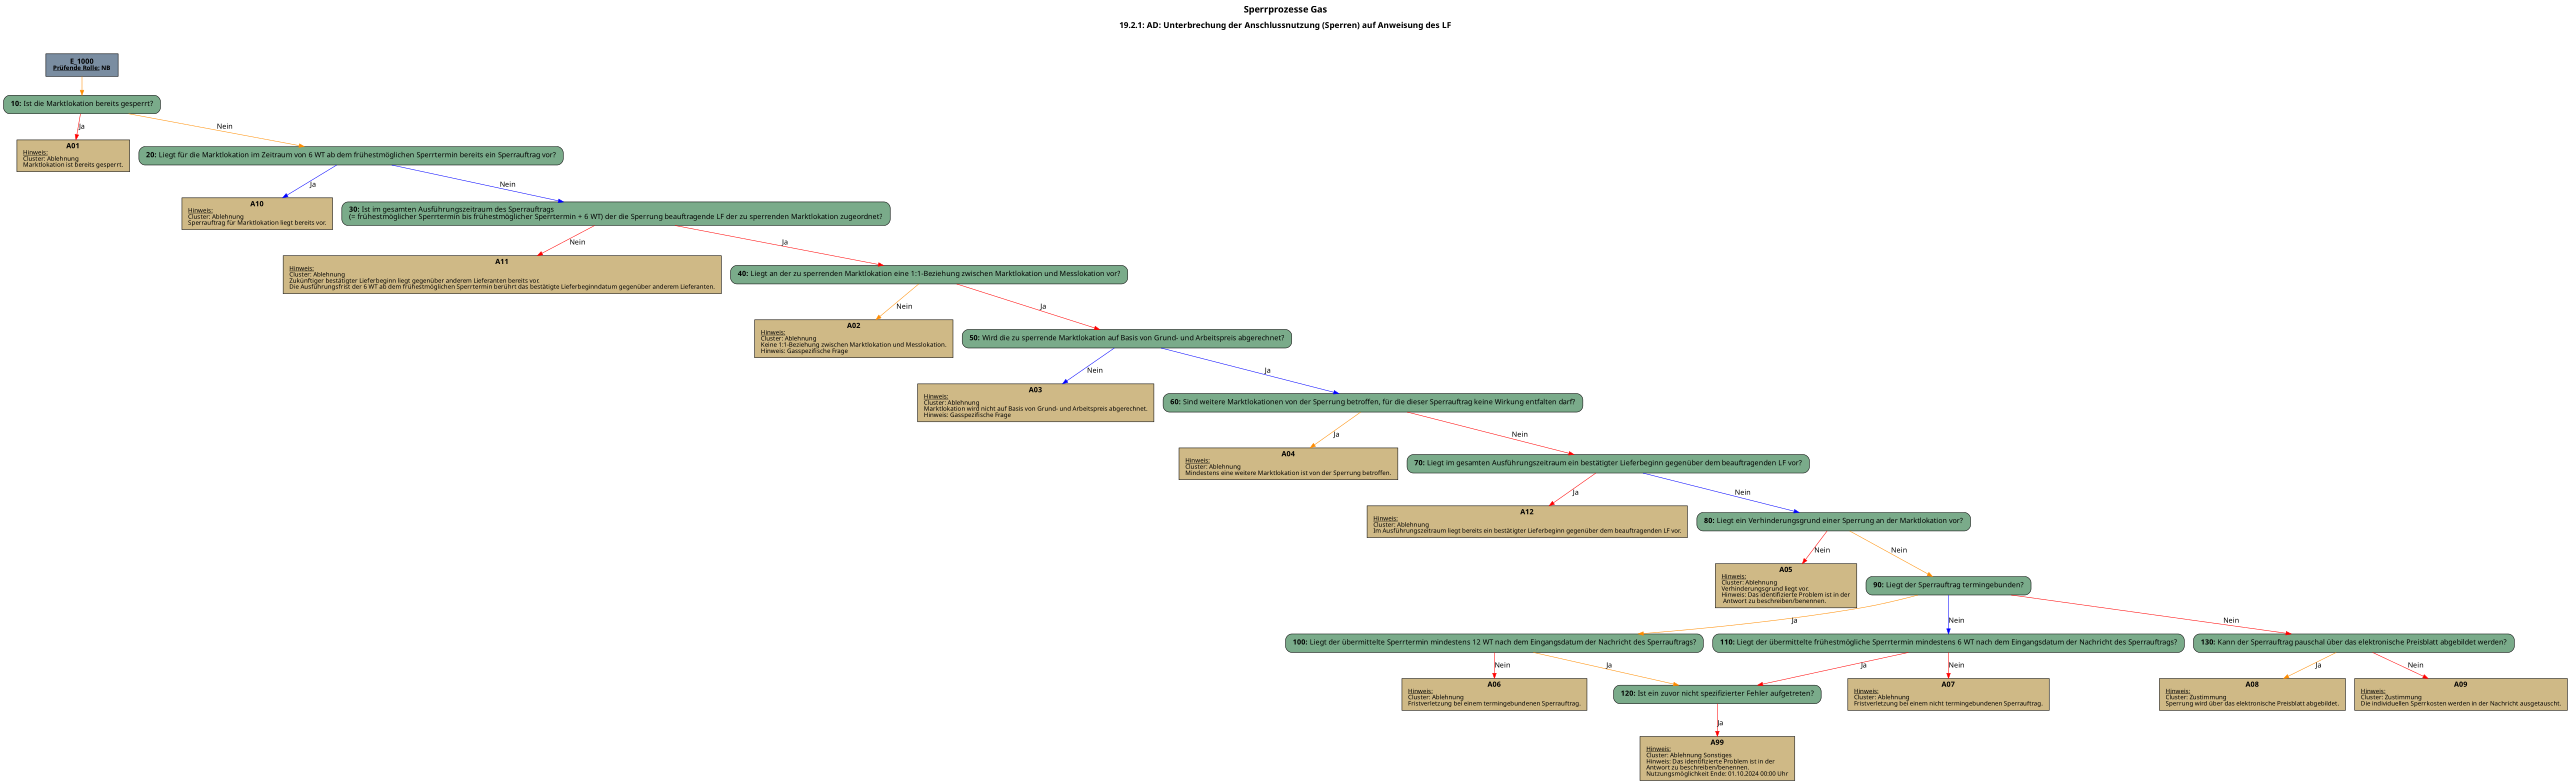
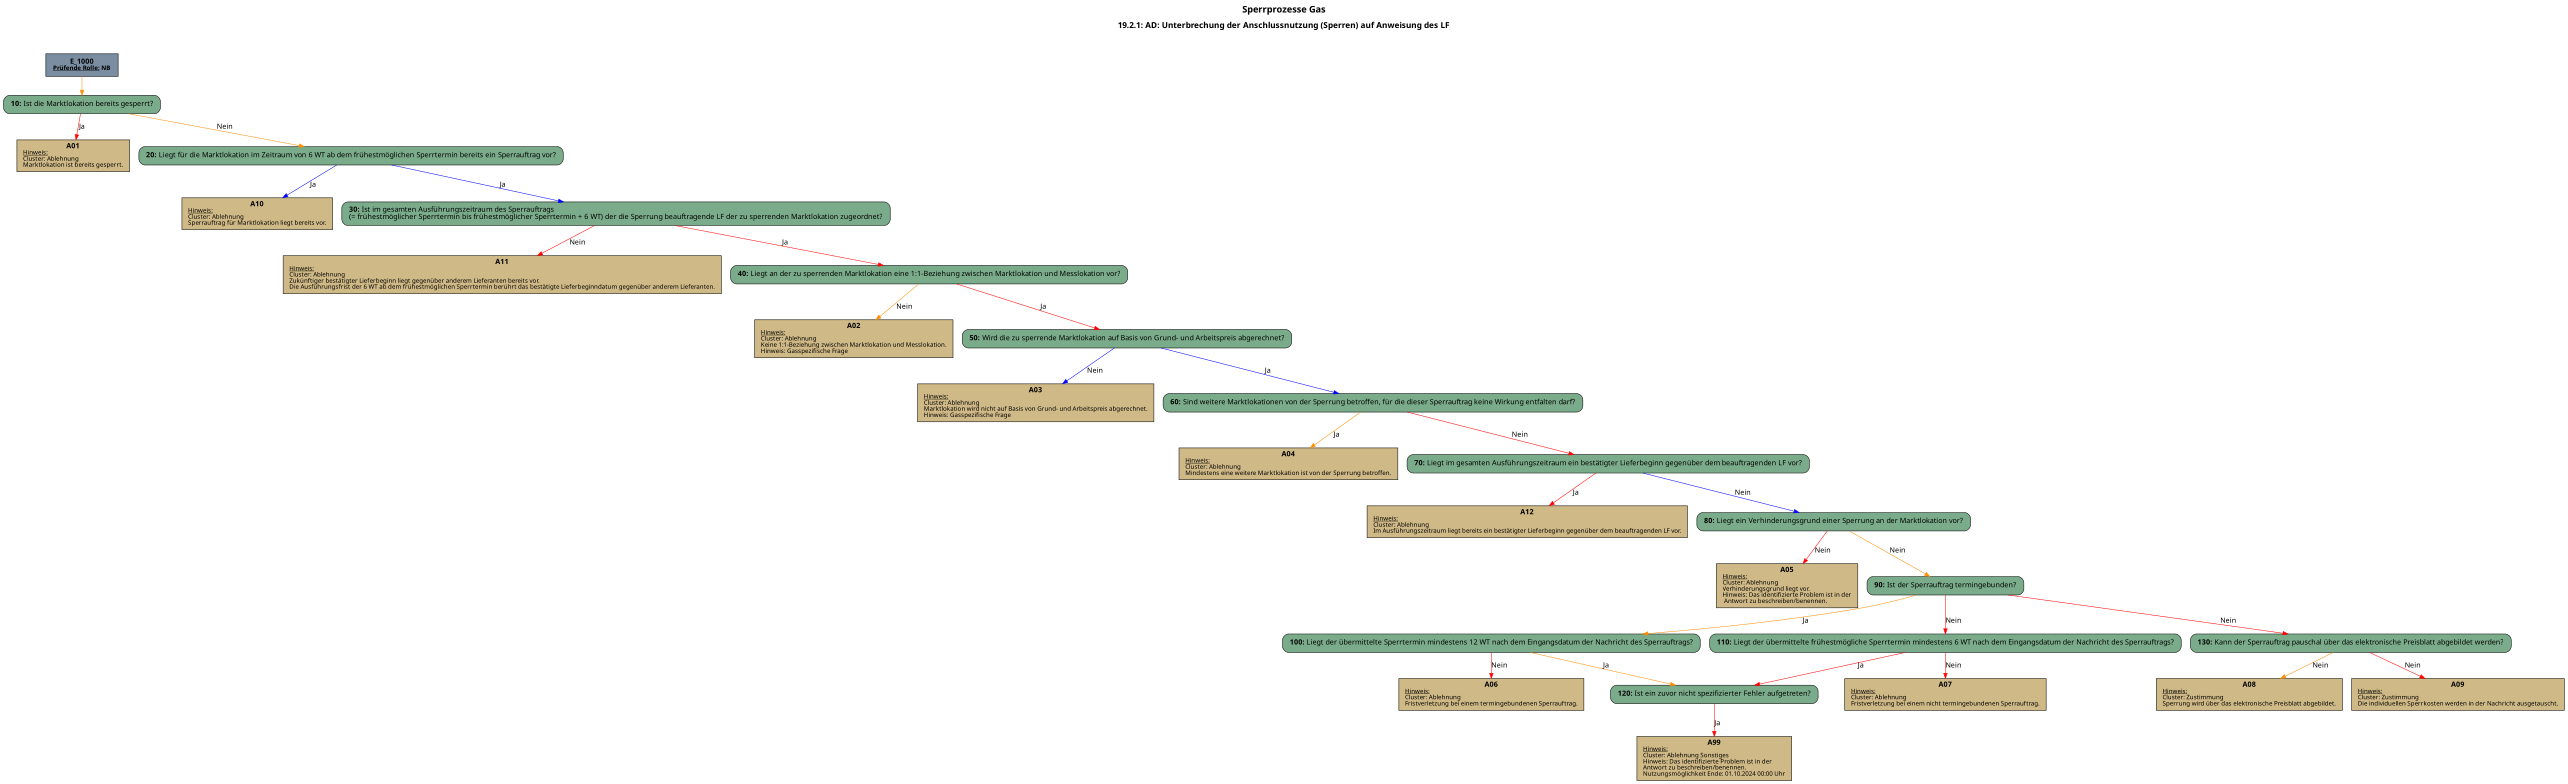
edge "20:" -> "30:": label "Nein" -> "Ja"
node "90:": text "Liegt der Sperrauftrag termingebunden?" -> "Ist der Sperrauftrag termingebunden?"
edge "90:" -> "110:": color blue -> red
edge "130:" -> "A08": label "Ja" -> "Nein"
